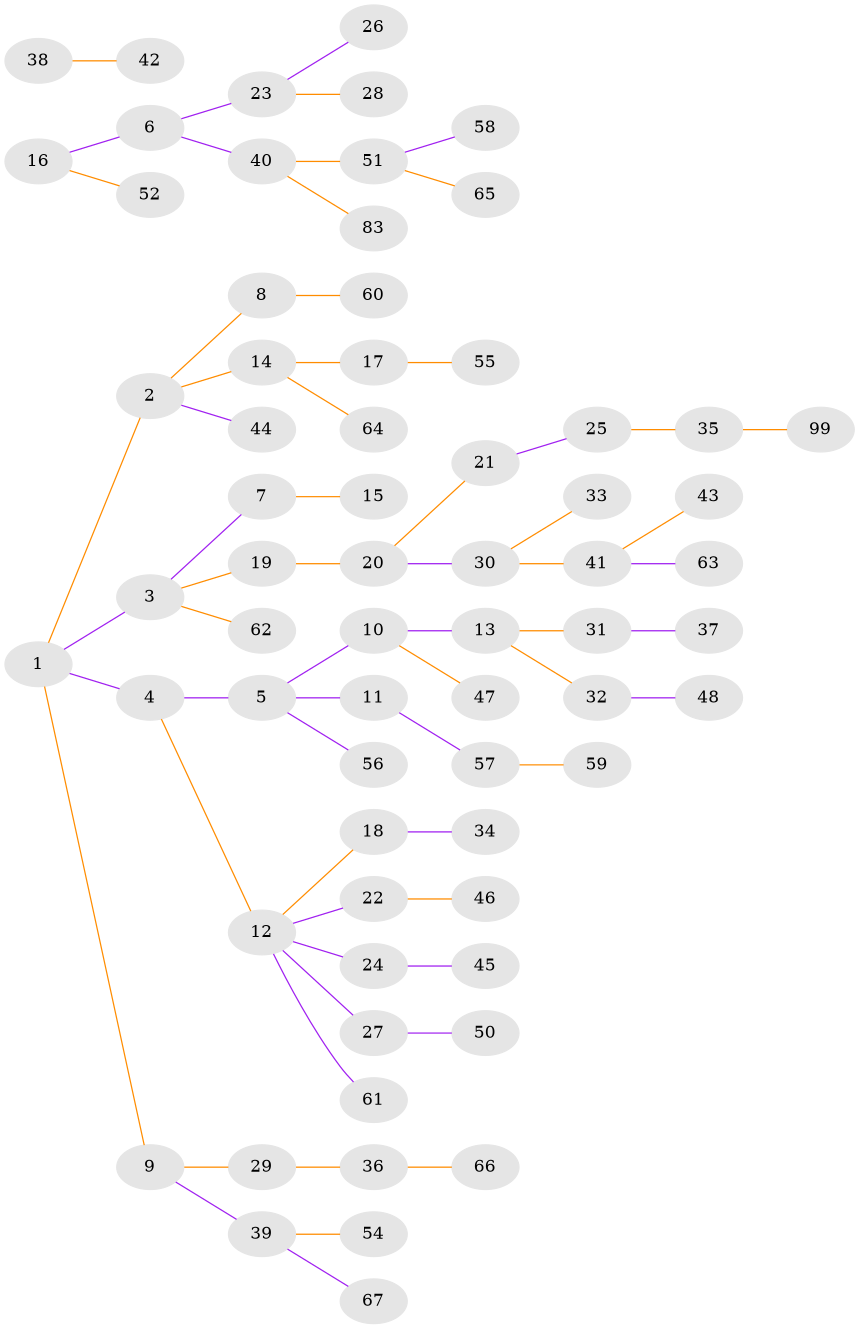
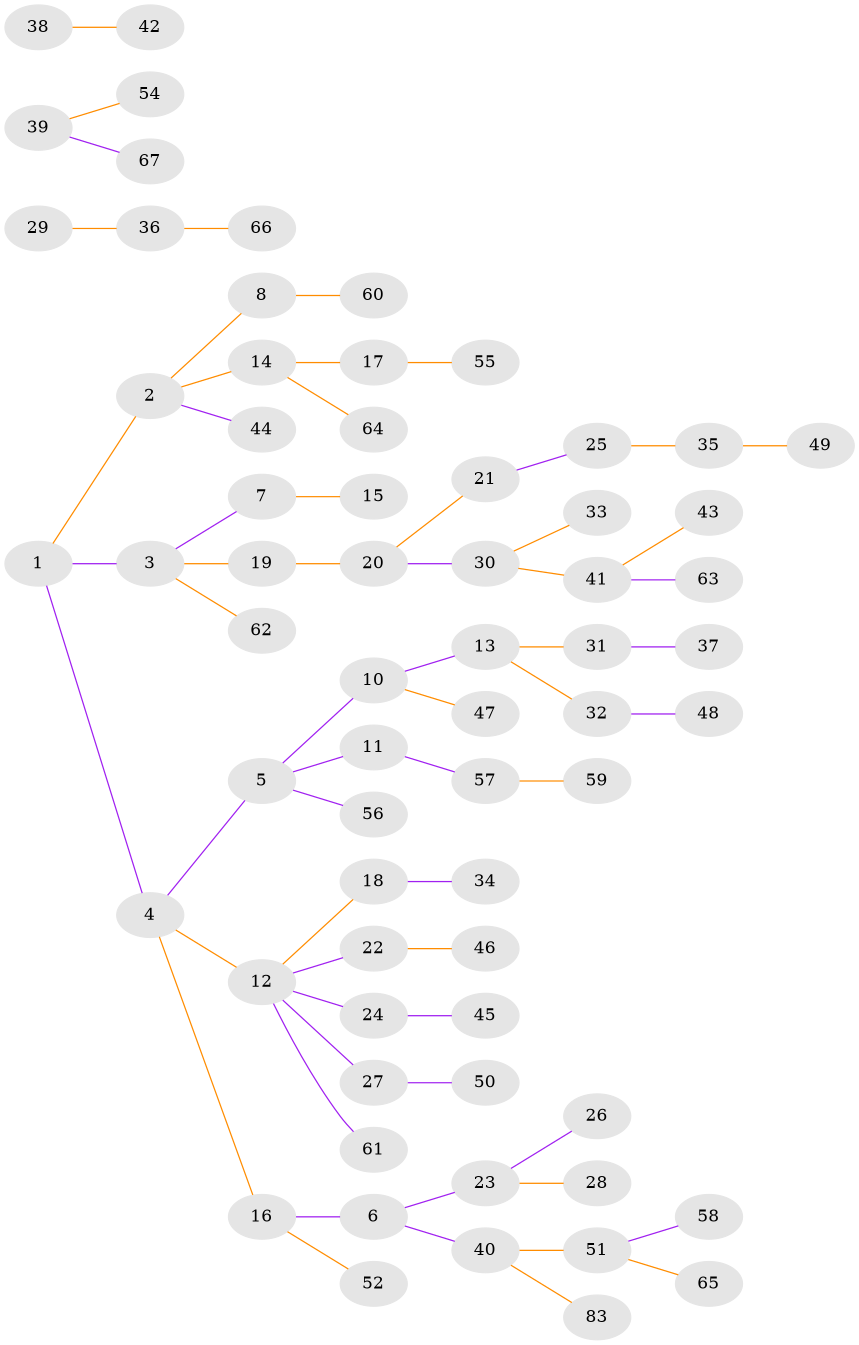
node "99": label "99" -> "49"
edge "4" -- "16": added
node "9": removed
